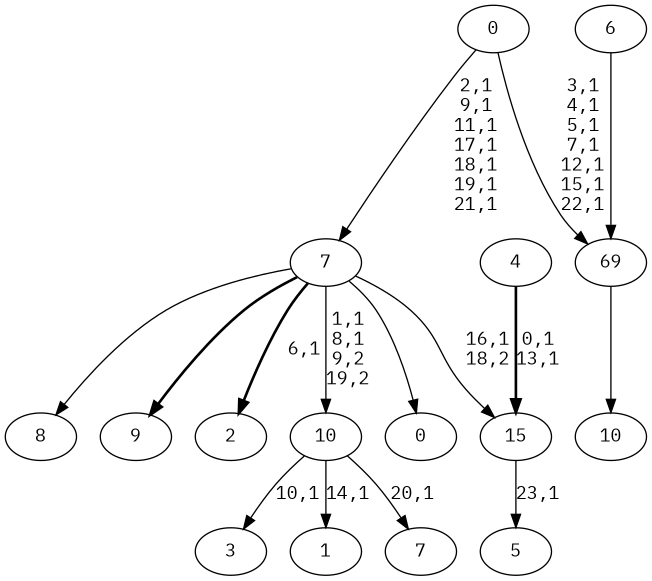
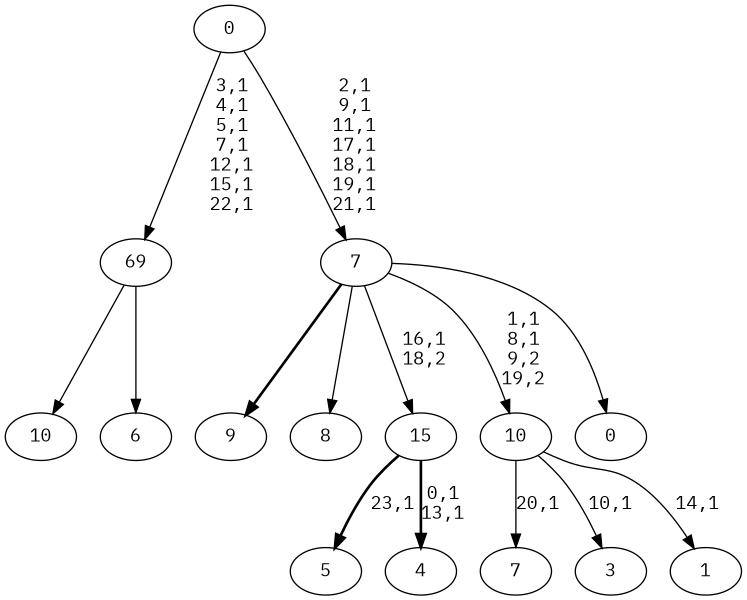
edge "6" -> "69": reversed
edge "4" -> "15": reversed
node "2": removed
edge "15" -> "5": style solid -> bold
